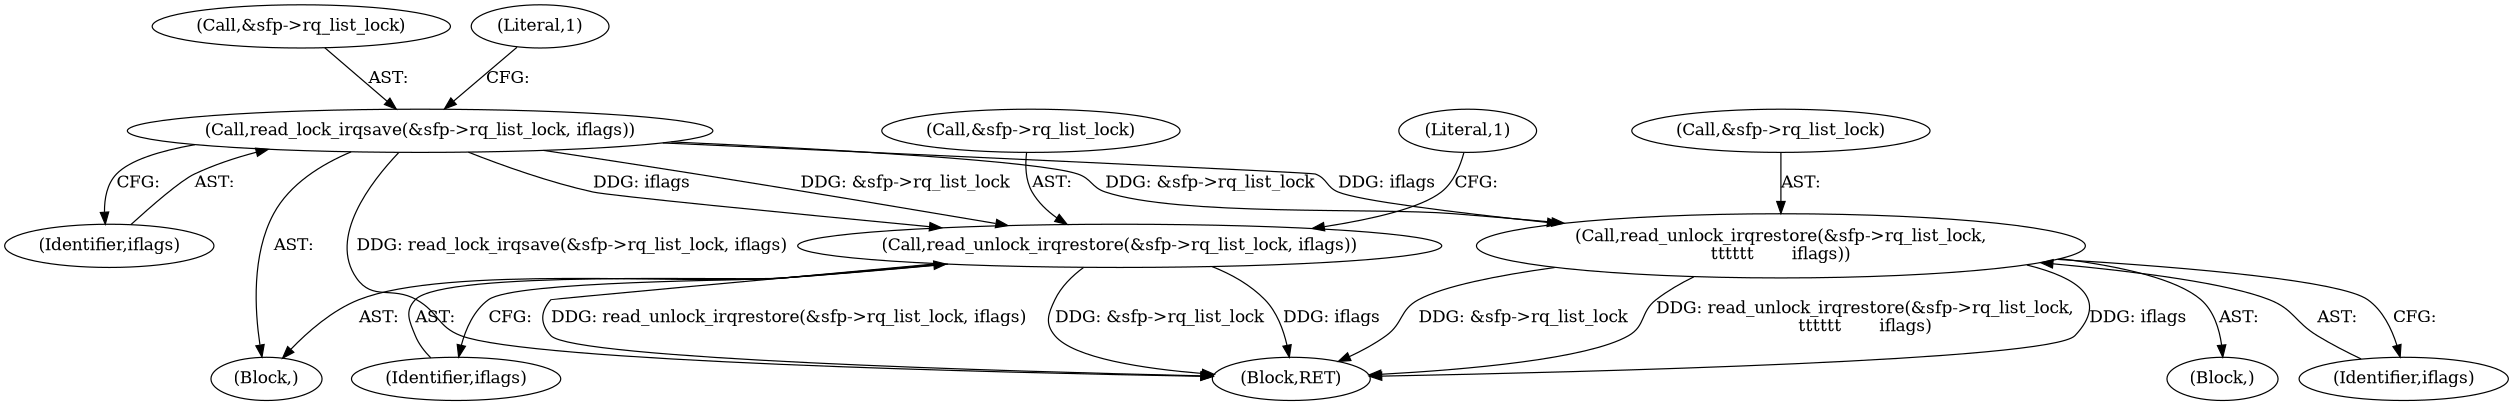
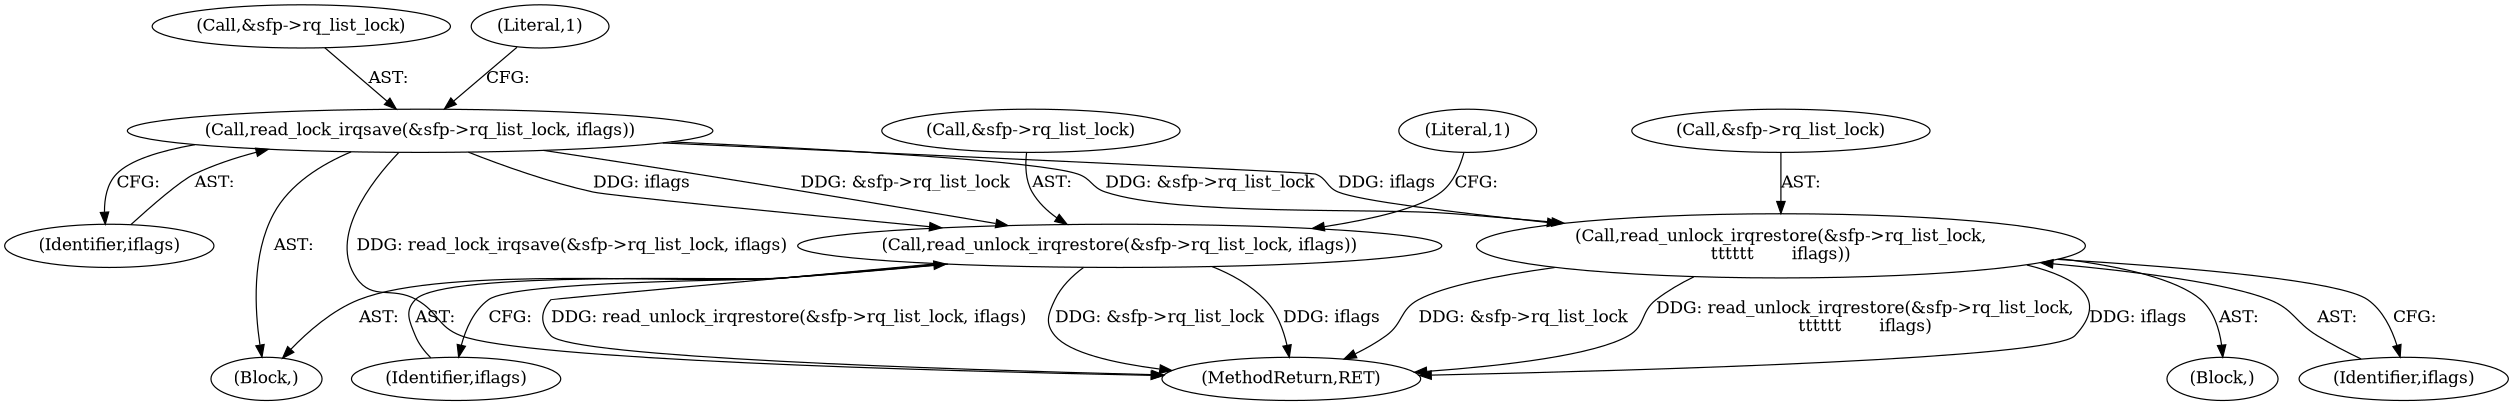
node "(Block,RET)": label "(Block,RET)" -> "(MethodReturn,RET)"
